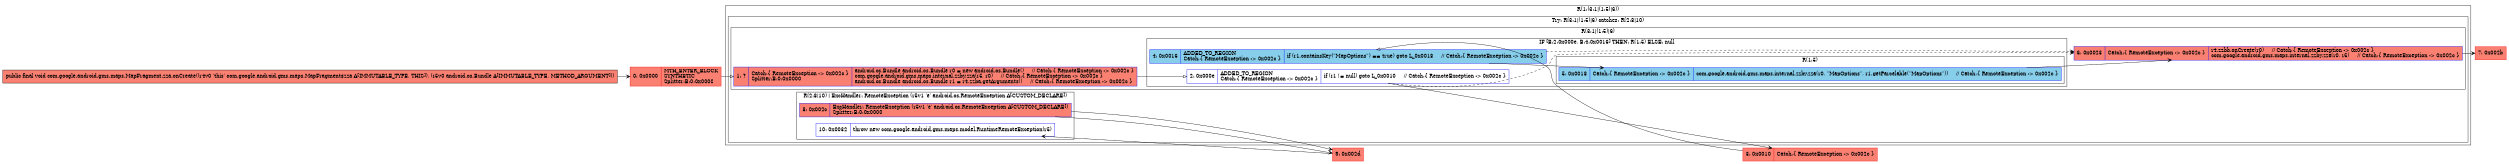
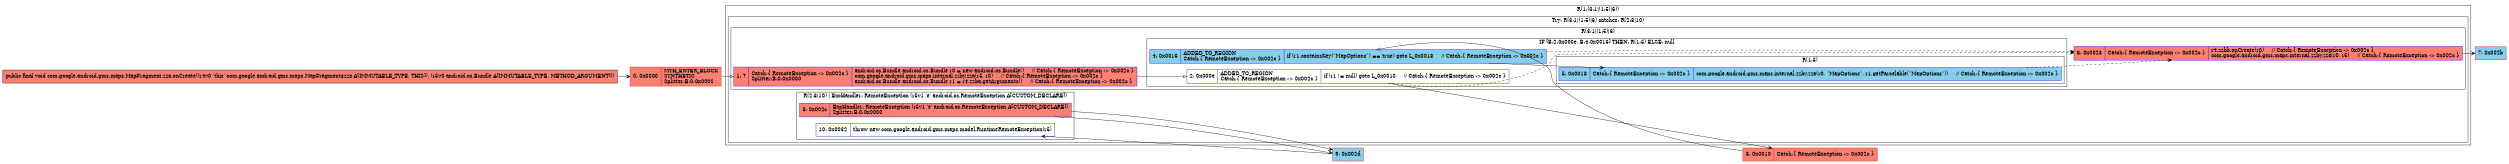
node "7: 0x002b": fillcolor salmon -> skyblue
edge "5: 0x0018" -> "6: 0x0023": style solid -> dashed
node "9: 0x002d": fillcolor salmon -> skyblue
